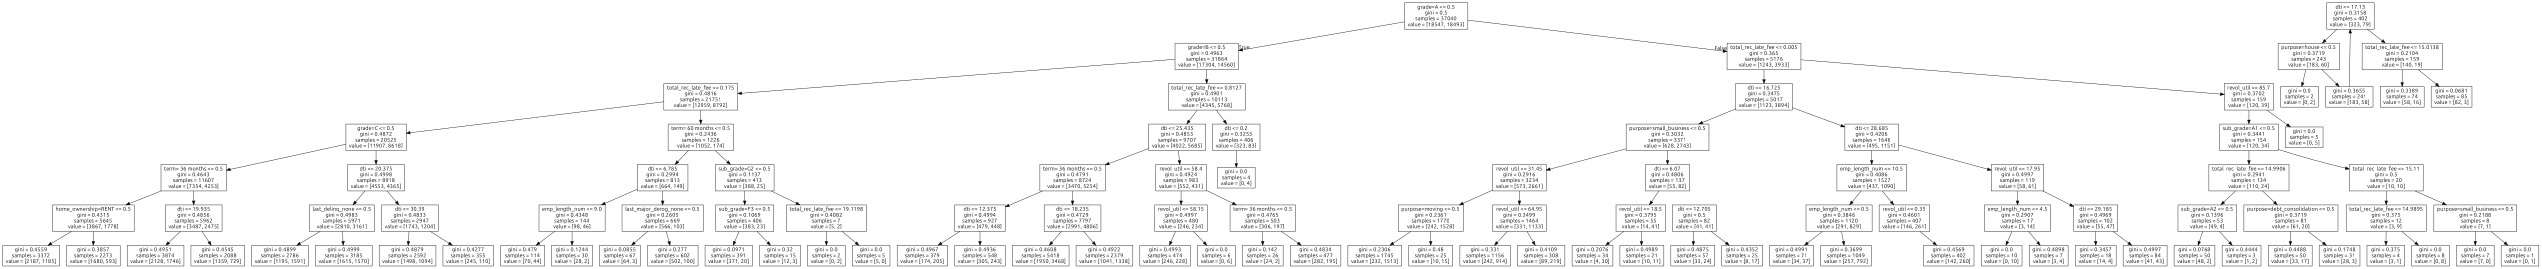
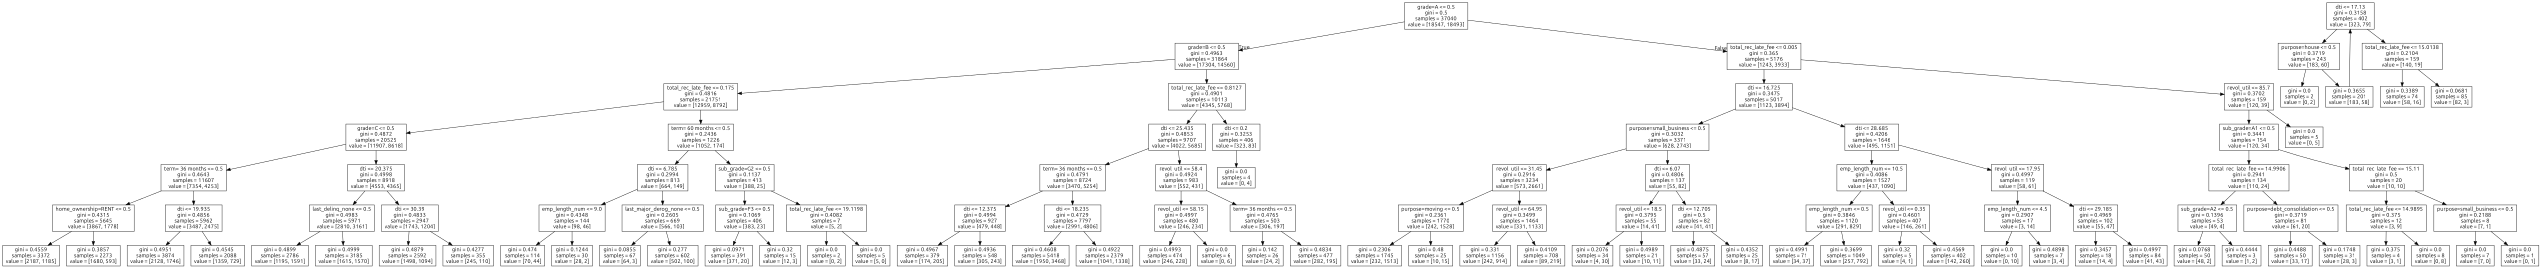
node "gini = 0.3655 samples = 241 value = [183, 58]": label "gini = 0.3655 samples = 241 value = [183, 58]" -> "gini = 0.3655 samples = 201 value = [183, 58]"
edge "dti <= 6.07 gini = 0.4806 samples = 137 value = [55, 82]" -> "dti <= 12.705 gini = 0.5 samples = 82 value = [41, 41]": added
node "gini = 0.479 samples = 114 value = [70, 44]": label "gini = 0.479 samples = 114 value = [70, 44]" -> "gini = 0.474 samples = 114 value = [70, 44]"
node "gini = 0.4109 samples = 308 value = [89, 219]": label "gini = 0.4109 samples = 308 value = [89, 219]" -> "gini = 0.4109 samples = 708 value = [89, 219]"
node "gini = 0.32 samples = 5 value = [4, 1]": added
